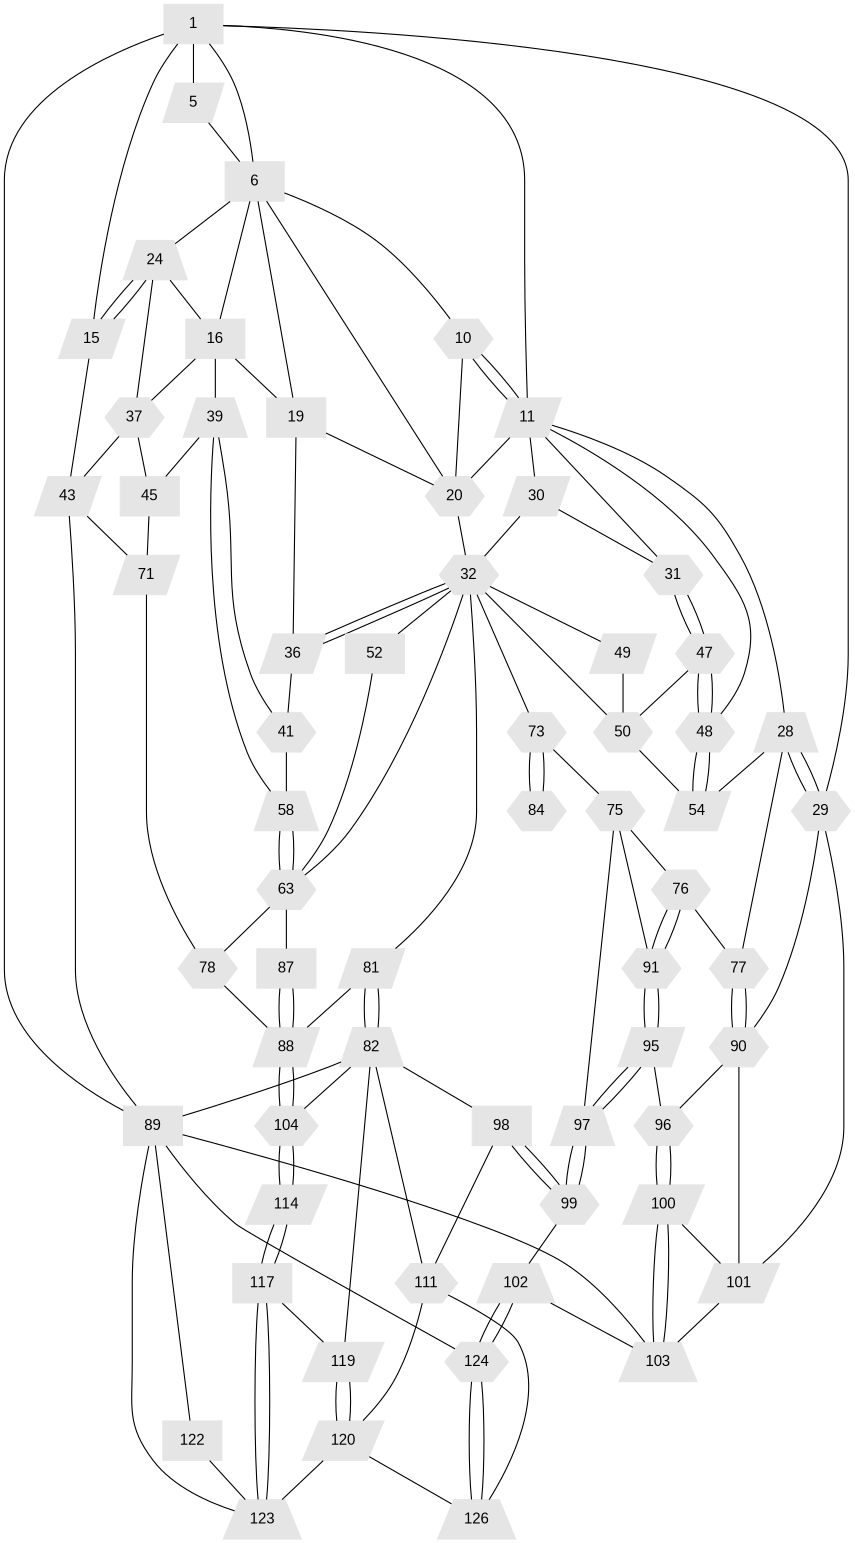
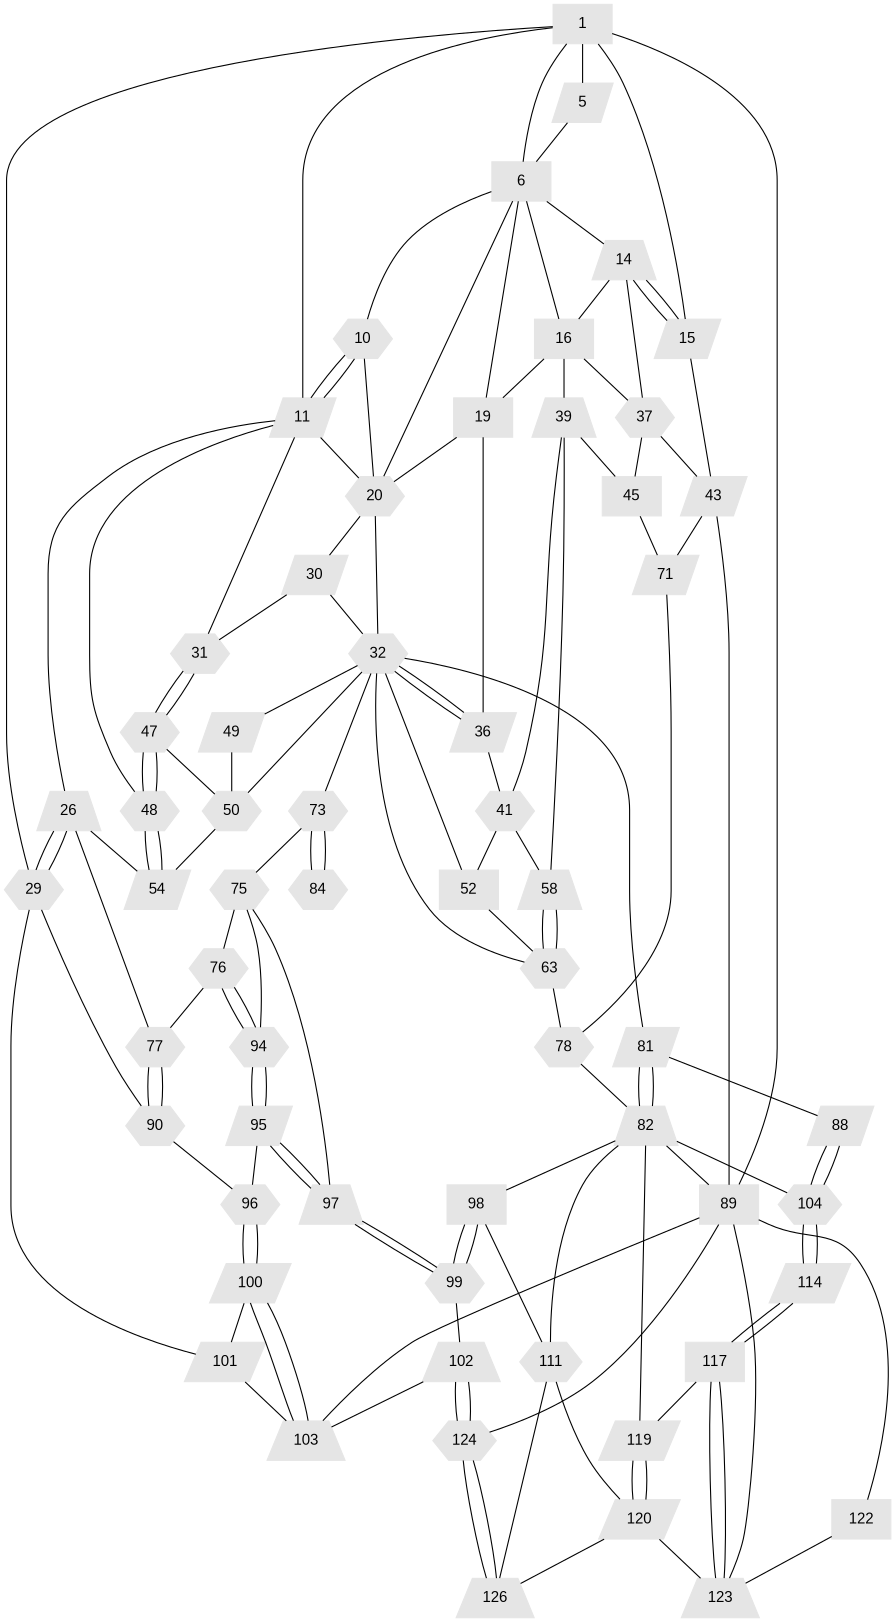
node "24": label "24" -> "14"
edge "11" -- "30": now "20" -- "30"
node "28": label "28" -> "26"
edge "41" -- "52": added
node "87": removed
node "91": label "91" -> "94"
edge "78" -- "88": now "78" -- "82"
edge "90" -- "101": removed
